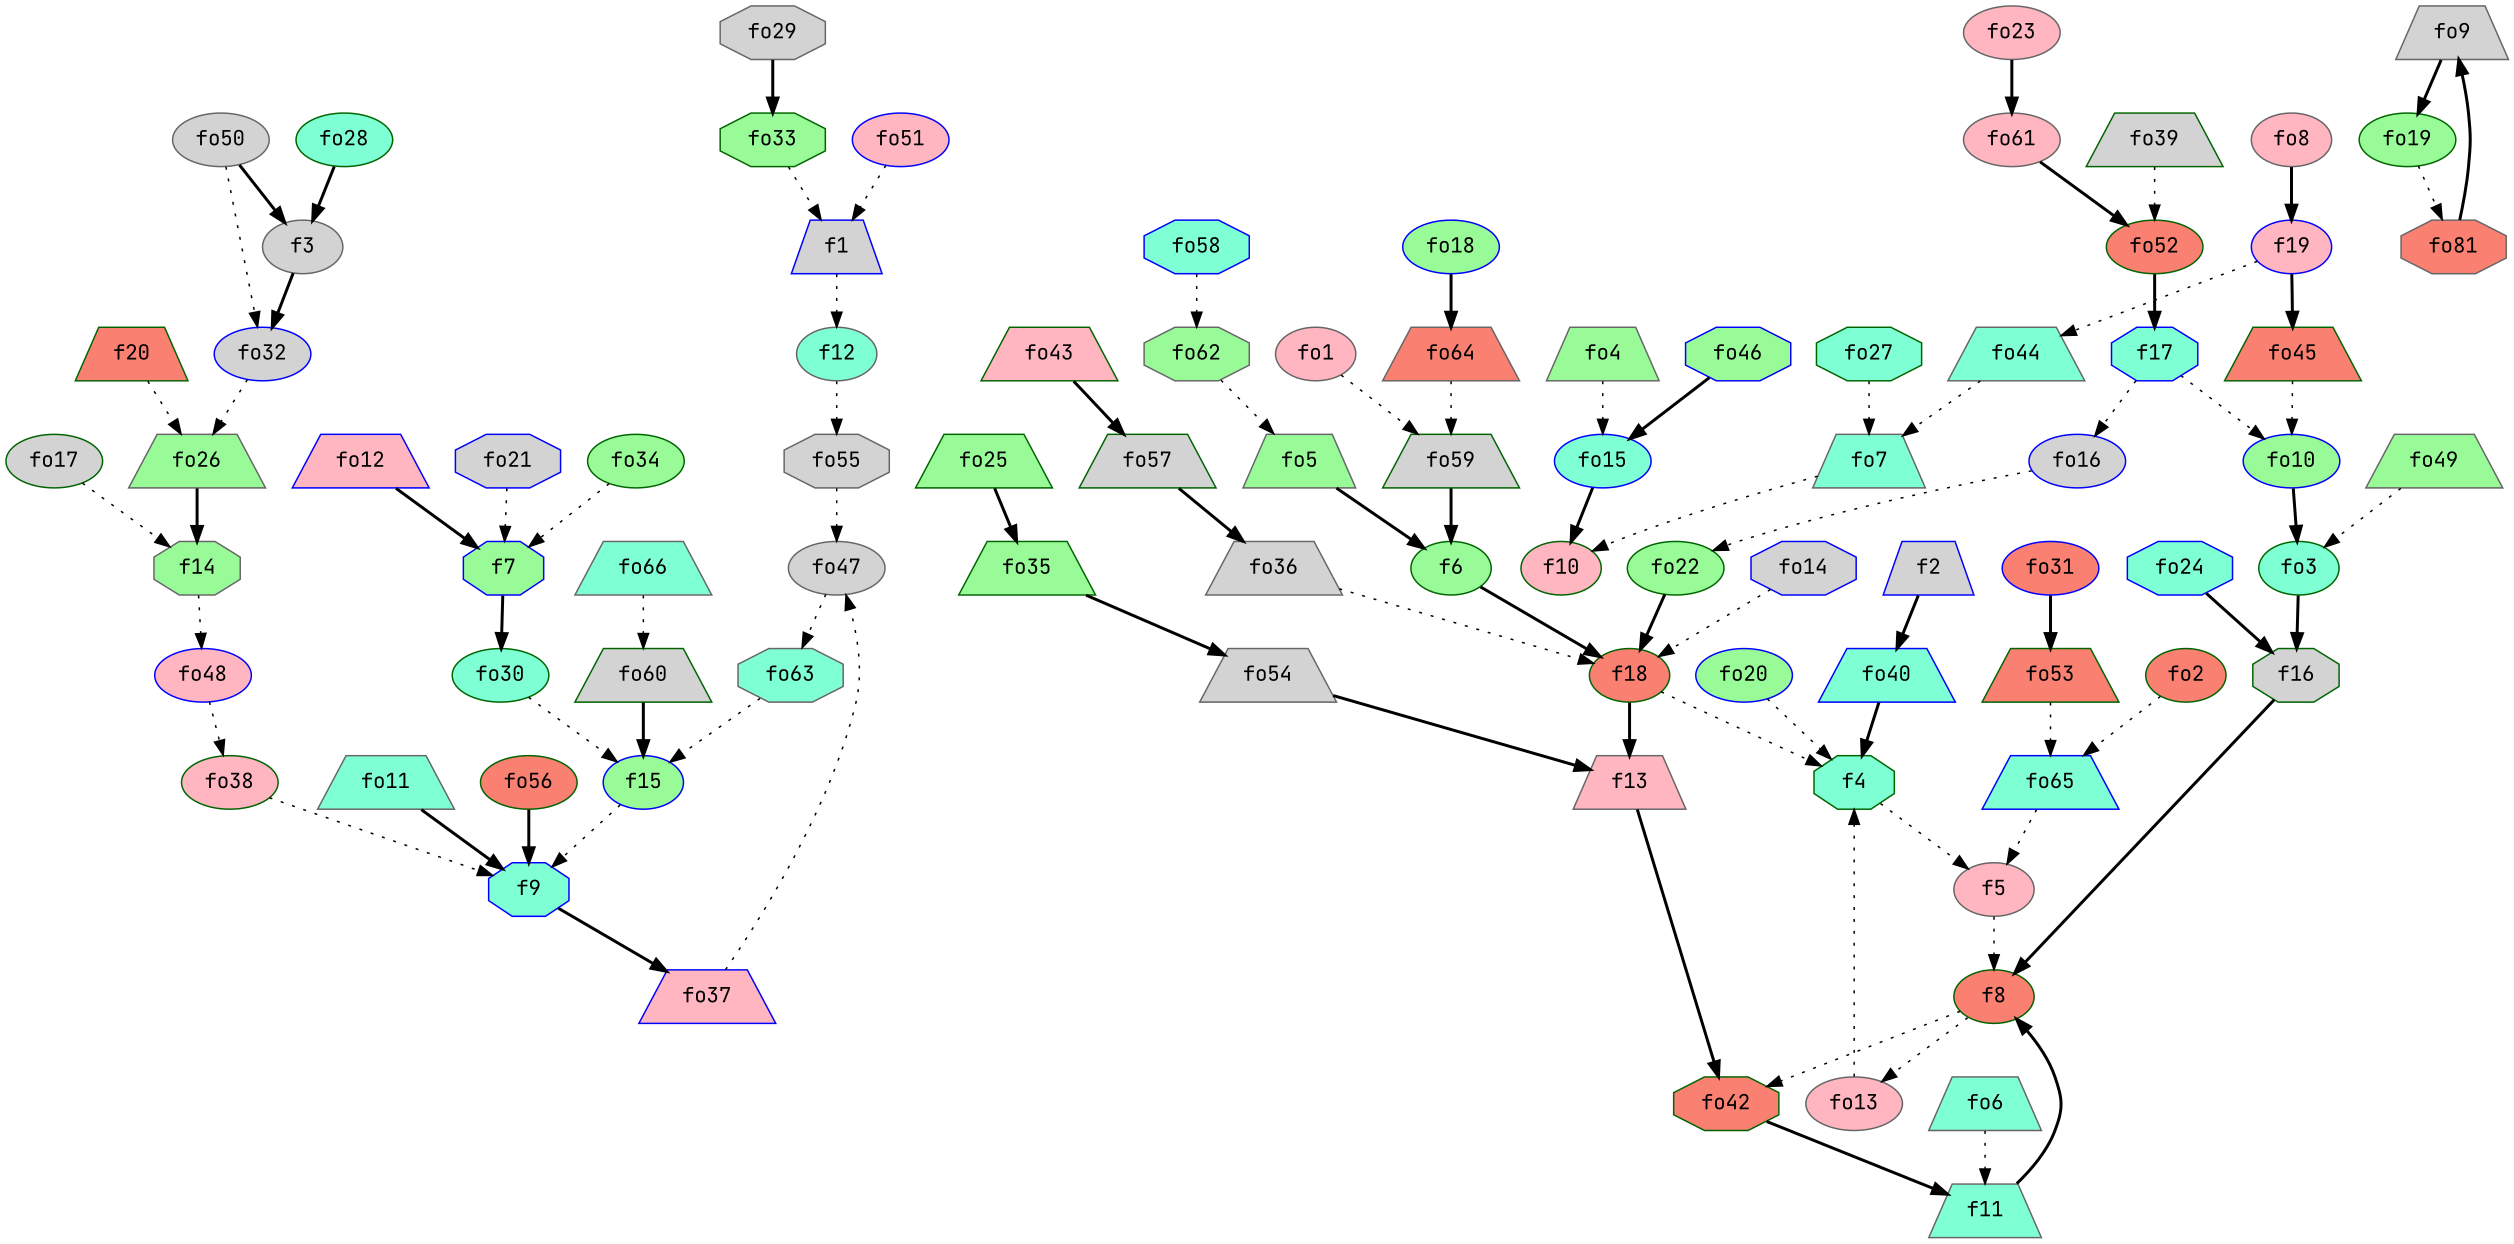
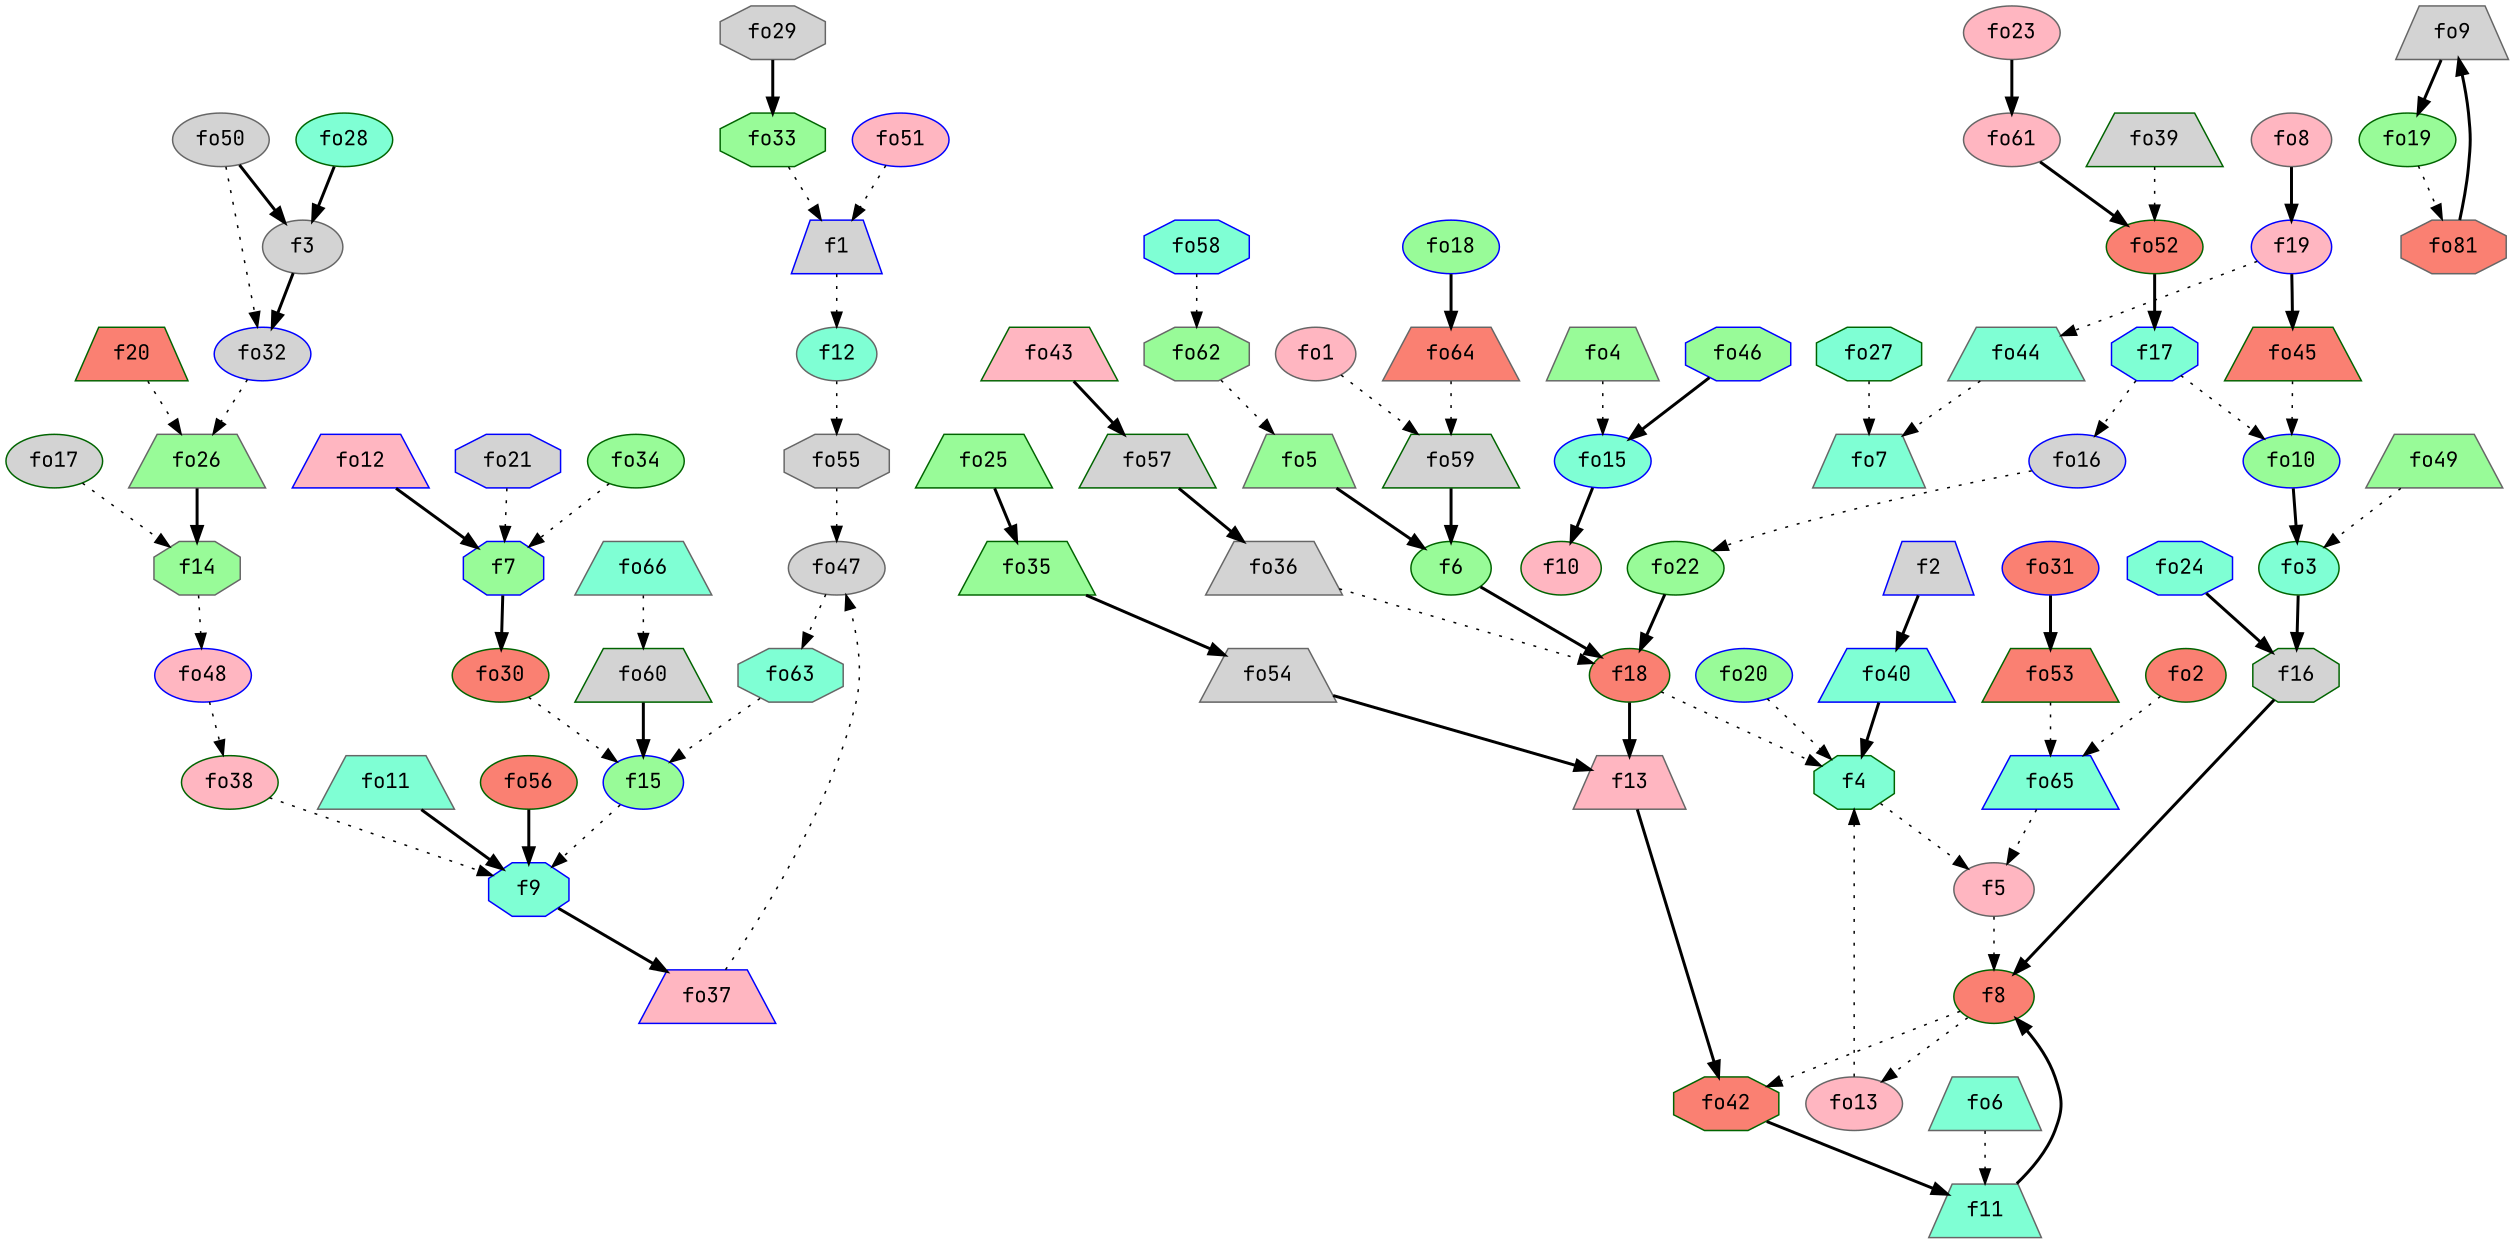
edge "fo7" -> "f10": removed
node "fo14": removed
node "fo30": fillcolor aquamarine -> salmon
